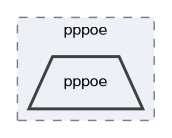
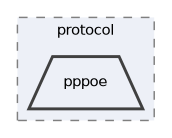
cluster "pppoe": label "pppoe" -> "protocol"
